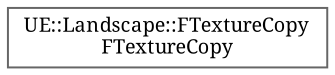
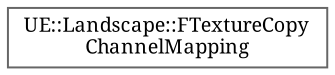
node "UE::Landscape::FTextureCopy FTextureCopy": label "UE::Landscape::FTextureCopy FTextureCopy" -> "UE::Landscape::FTextureCopy ChannelMapping"
